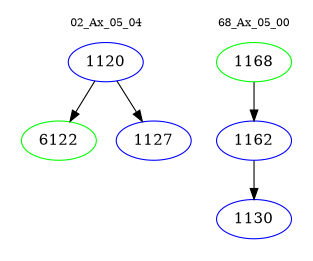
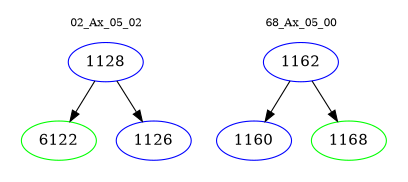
cluster "02_Ax_05_04": label "02_Ax_05_04" -> "02_Ax_05_02"
node "1120": label "1120" -> "1128"
edge "1168" -> "1162": reversed
node "1127": label "1127" -> "1126"
node "1130": label "1130" -> "1160"
